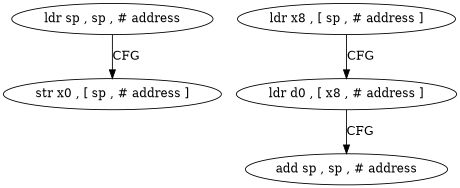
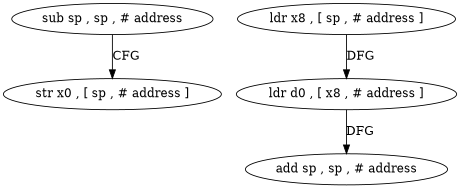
node "ldr sp , sp , # address": label "ldr sp , sp , # address" -> "sub sp , sp , # address"
edge "ldr x8 , [ sp , # address ]" -> "ldr d0 , [ x8 , # address ]": label "CFG" -> "DFG"
edge "ldr d0 , [ x8 , # address ]" -> "add sp , sp , # address": label "CFG" -> "DFG"
